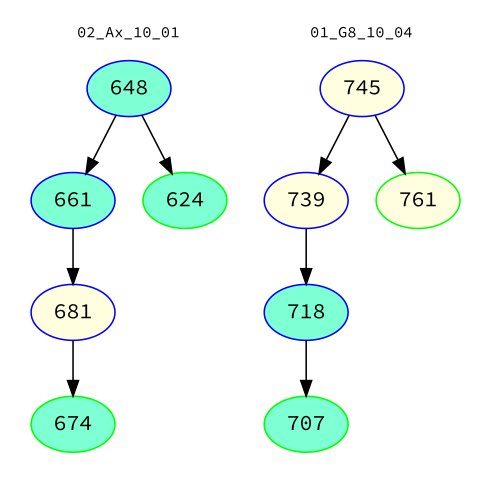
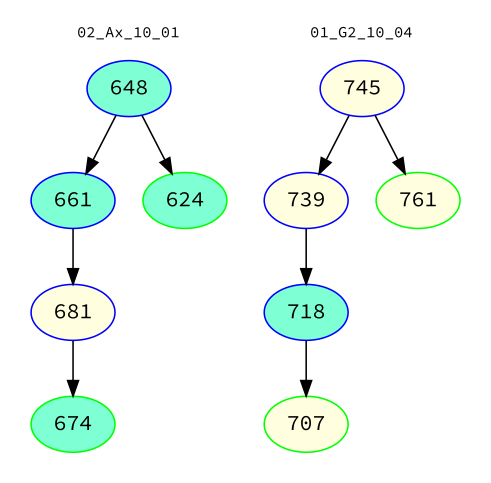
cluster "01_G8_10_04": label "01_G8_10_04" -> "01_G2_10_04"
node "707": fillcolor aquamarine -> lightyellow
